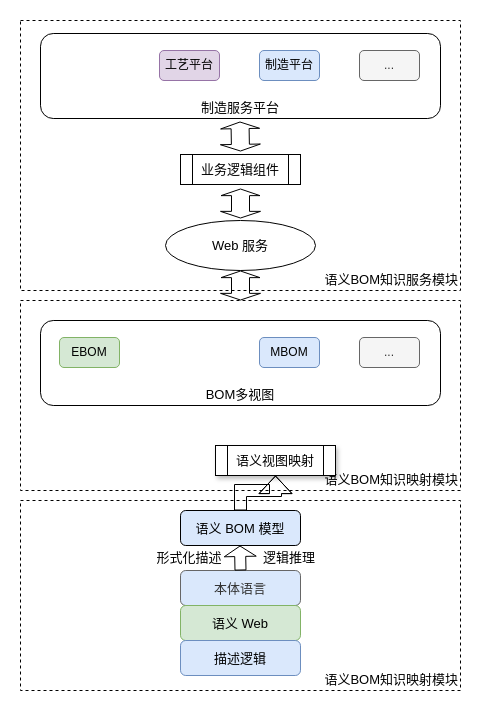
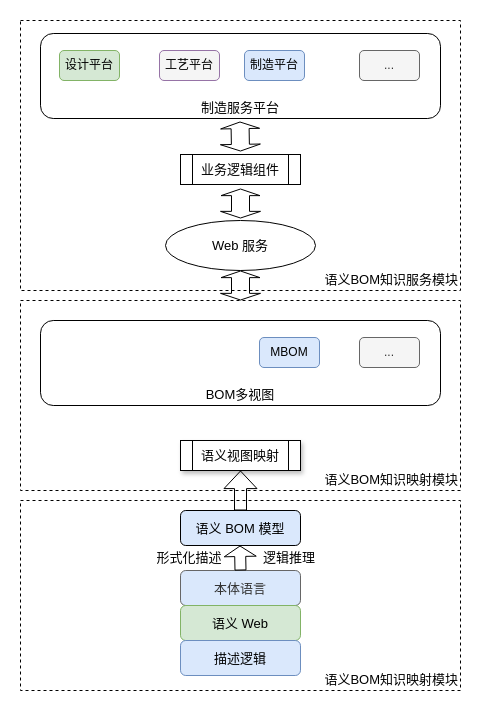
node "设计平台": added
node "工艺平台": fillcolor #e1d5e7 -> #f5f5f5
node "制造平台": moved (290, 66) -> (275, 66)
node "EBOM": removed
node "语义视图映射": moved (276, 461) -> (241, 456)
